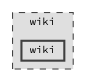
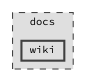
cluster "wiki": label "wiki" -> "docs"
